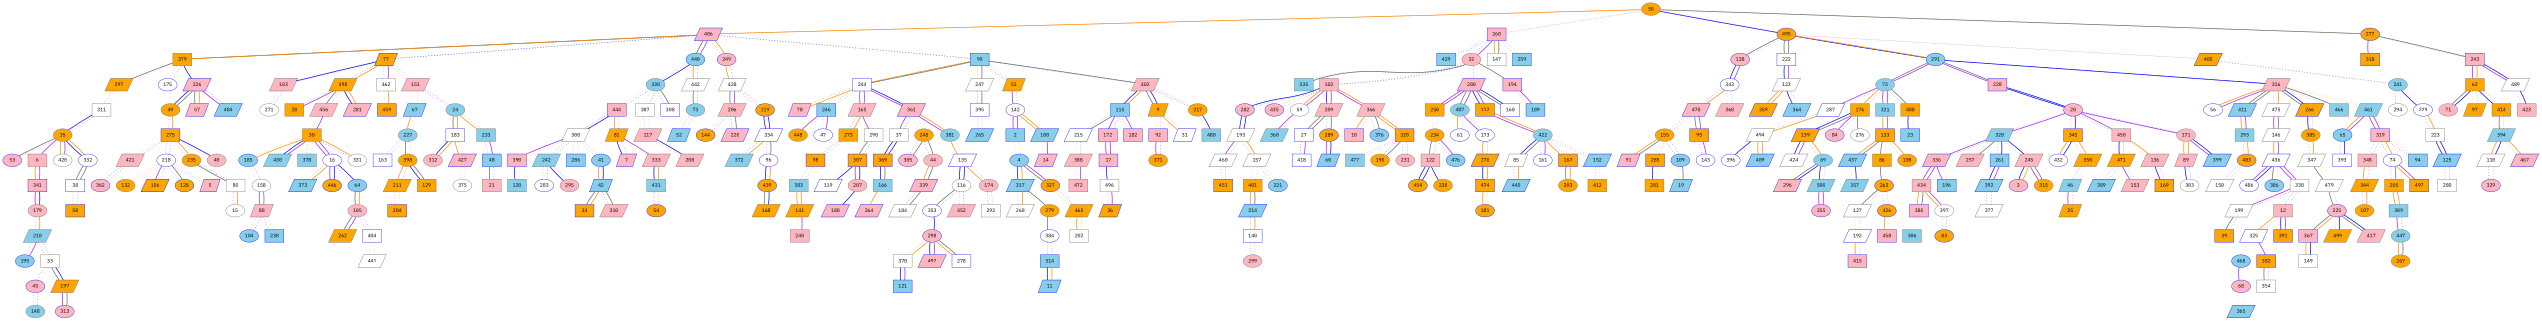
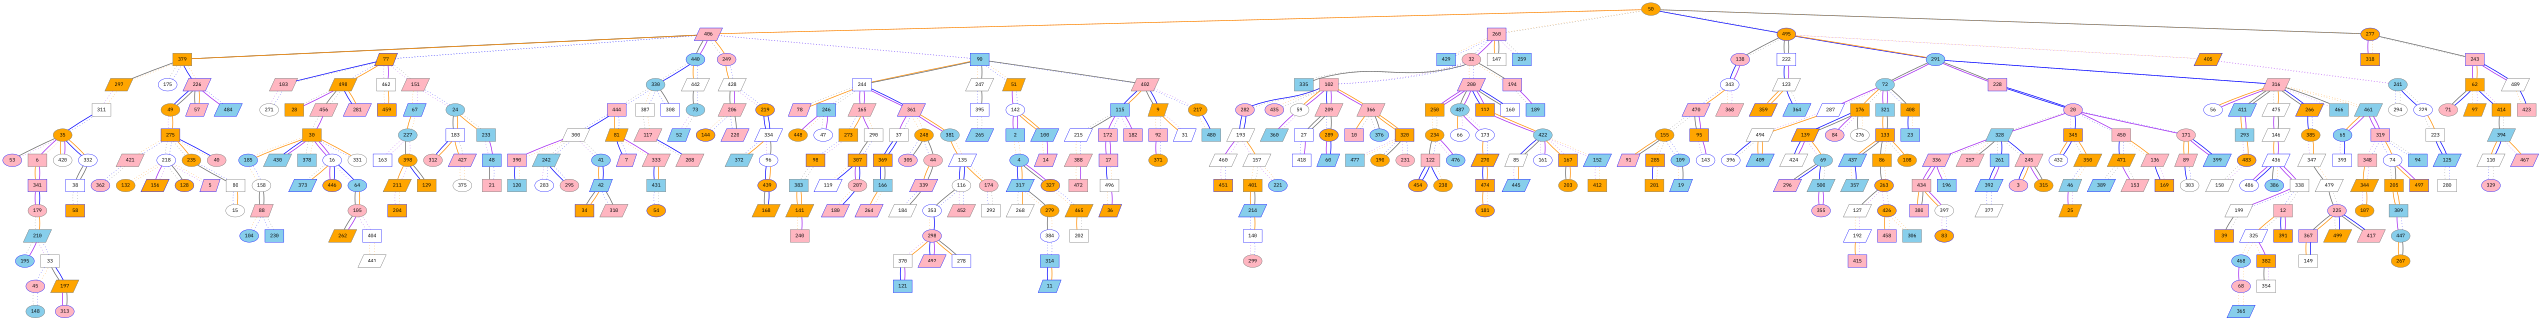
node "61": label "61" -> "66"
node "286": removed
